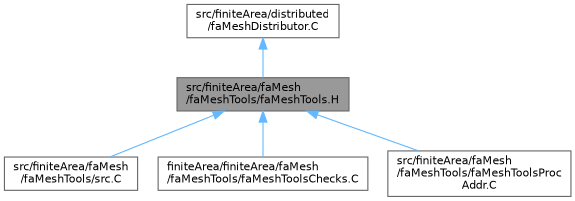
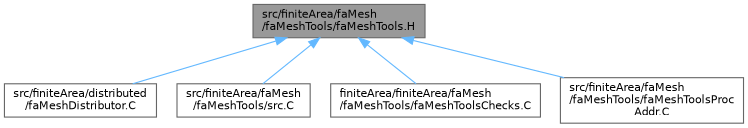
edge "src/finiteArea/faMesh /faMeshTools/faMeshTools.H" -> "src/finiteArea/distributed /faMeshDistributor.C": reversed
